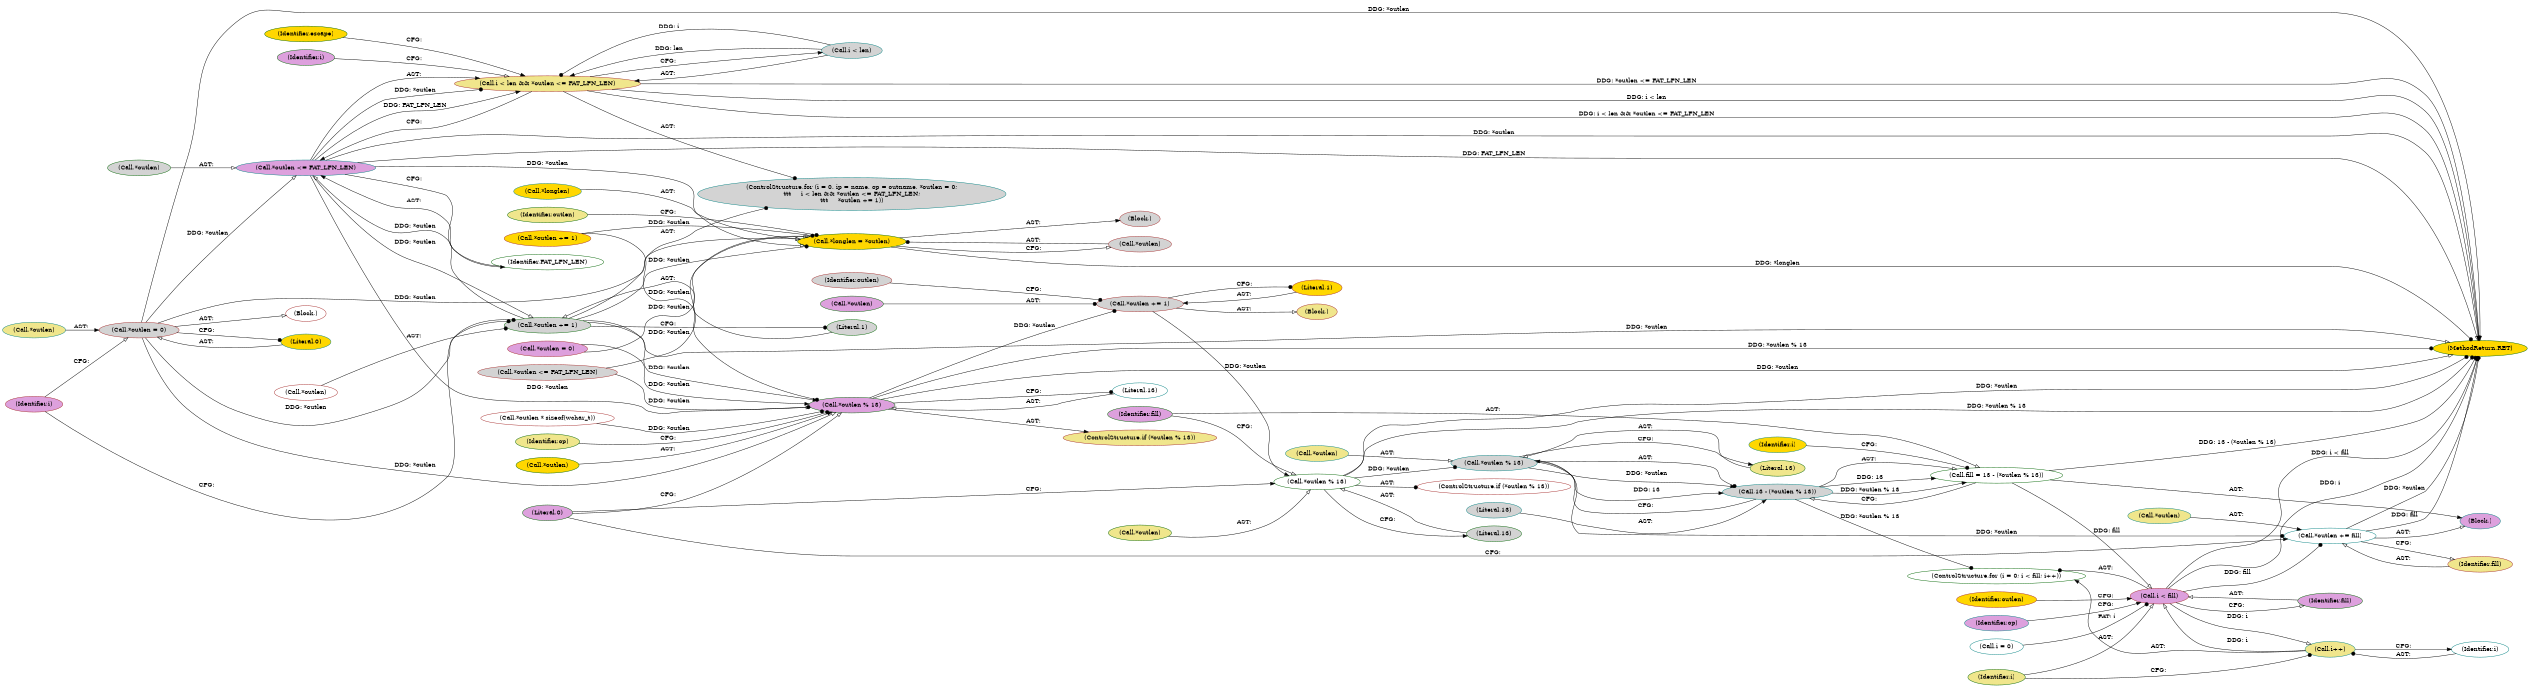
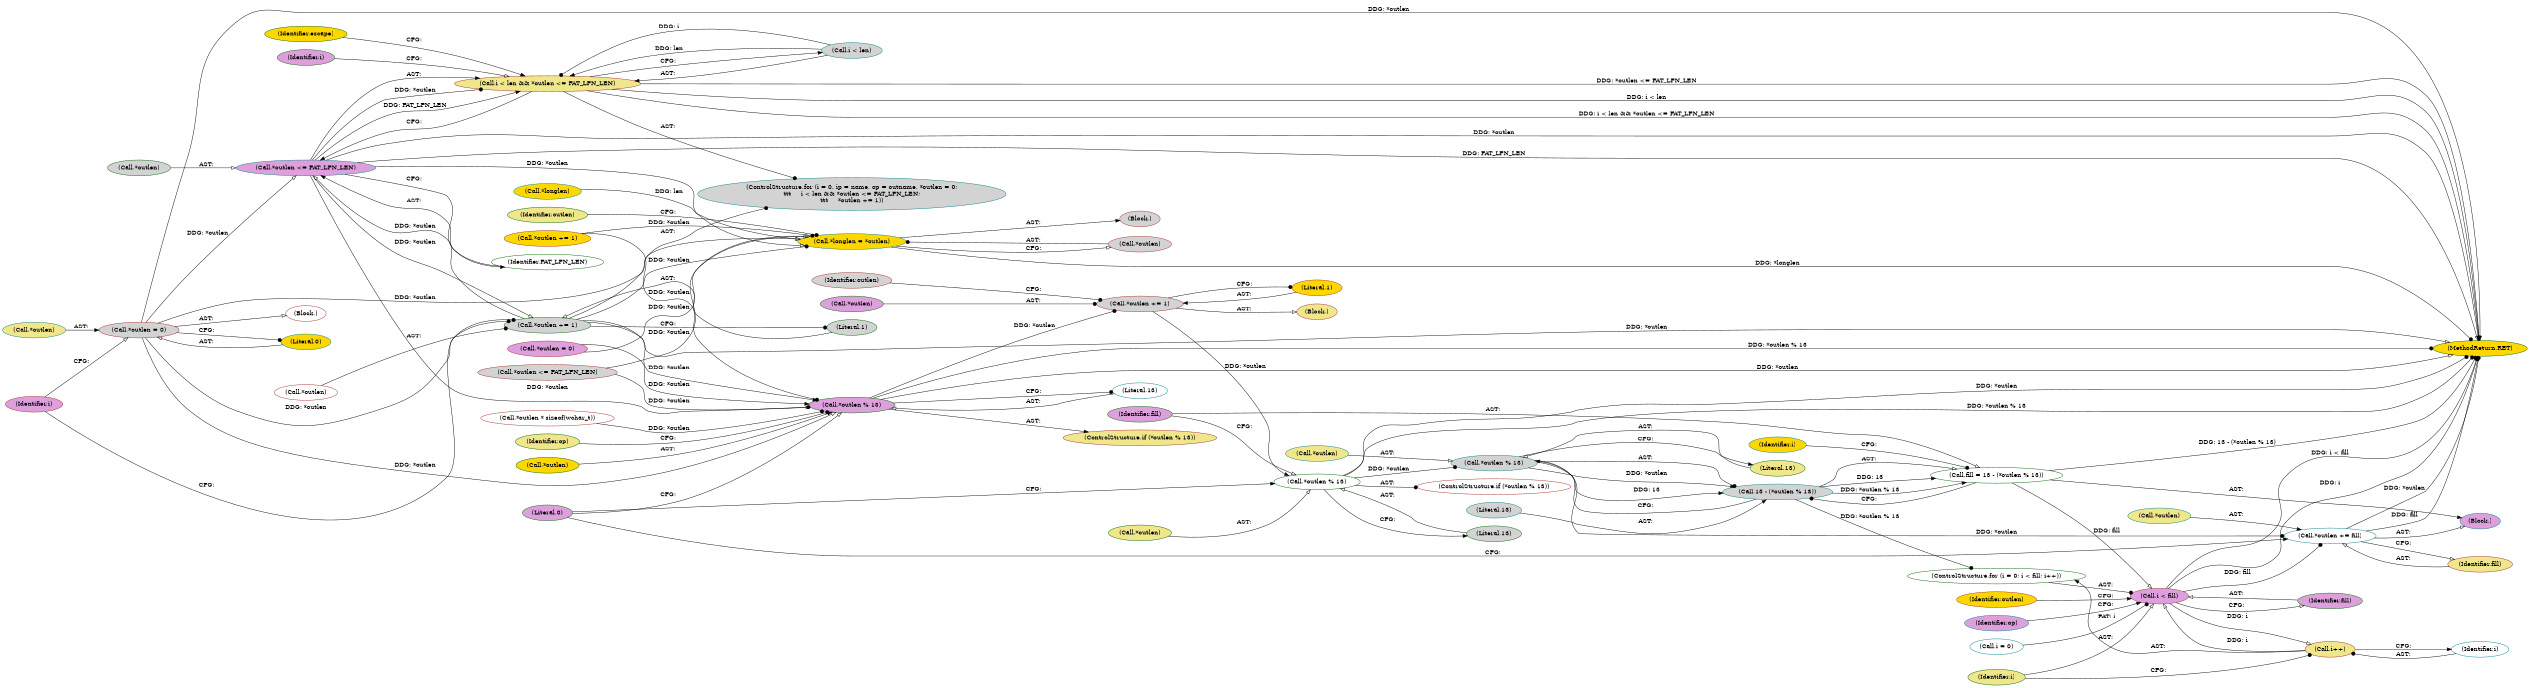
edge "(Call,*longlen)" -> "(Call,*longlen = *outlen)": label "AST: " -> "DDG: len"
node "(Call,*longlen = *outlen)": color darkgreen -> teal
edge "(Call,fill = 13 - (*outlen % 13))" -> "(Call,13 - (*outlen % 13))": arrowhead onormal -> dot
edge "(Call,i < fill)" -> "(ControlStructure,for (i = 0; i < fill; i++))": reversed
node "(Call,i++)": color teal -> brown
